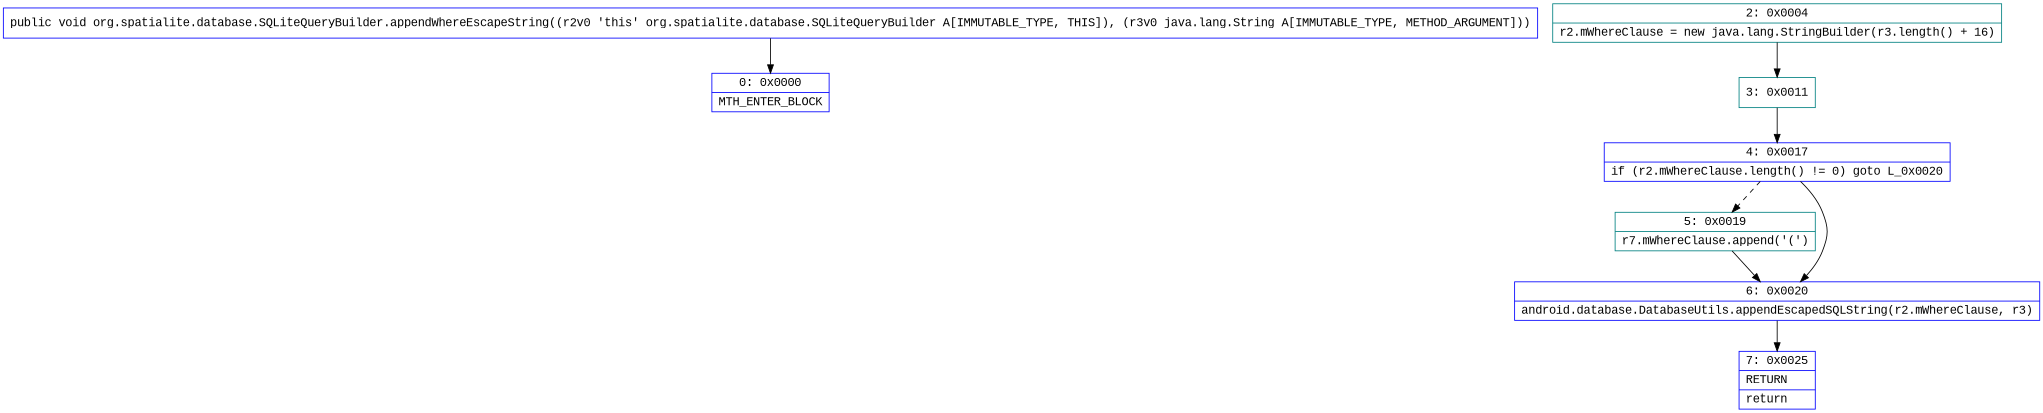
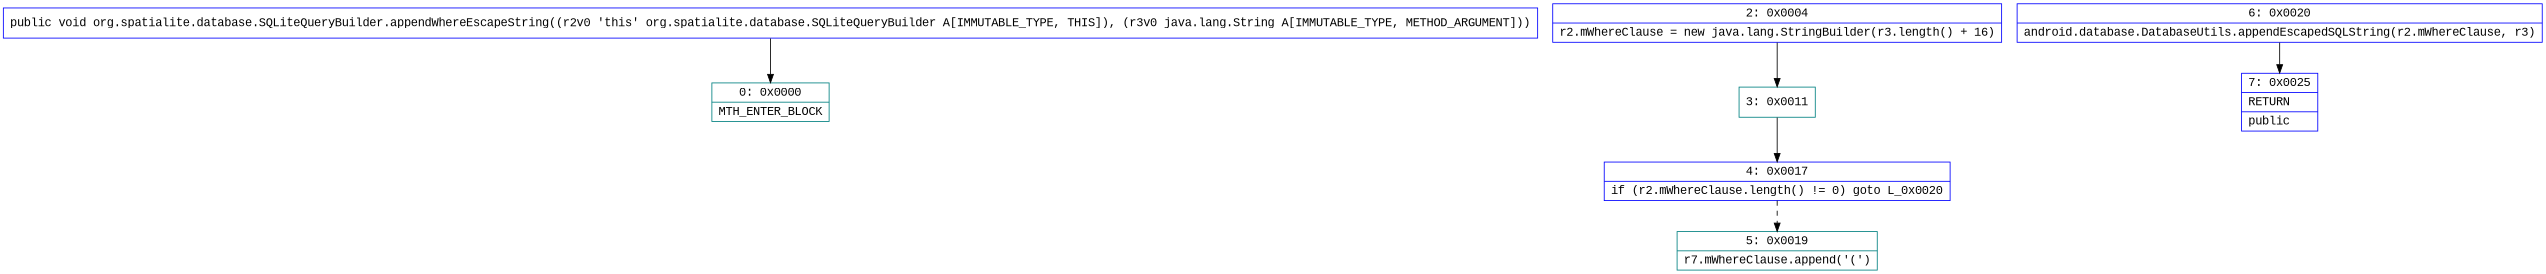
node "2: 0x0004": color teal -> blue
node "0: 0x0000": color blue -> teal
edge "4: 0x0017" -> "6: 0x0020": removed
edge "5: 0x0019" -> "6: 0x0020": removed
node "7: 0x0025": text "return" -> "public"
